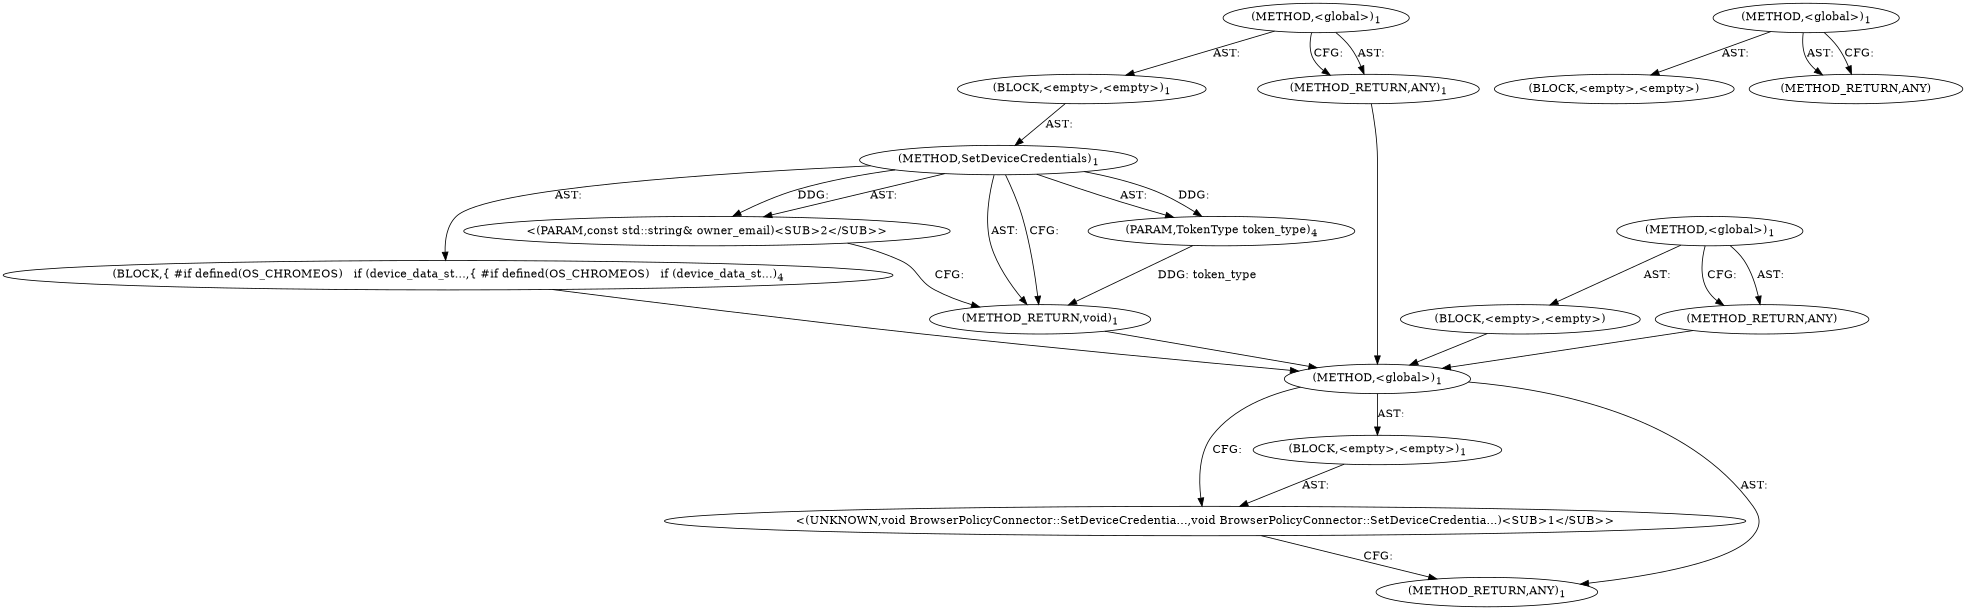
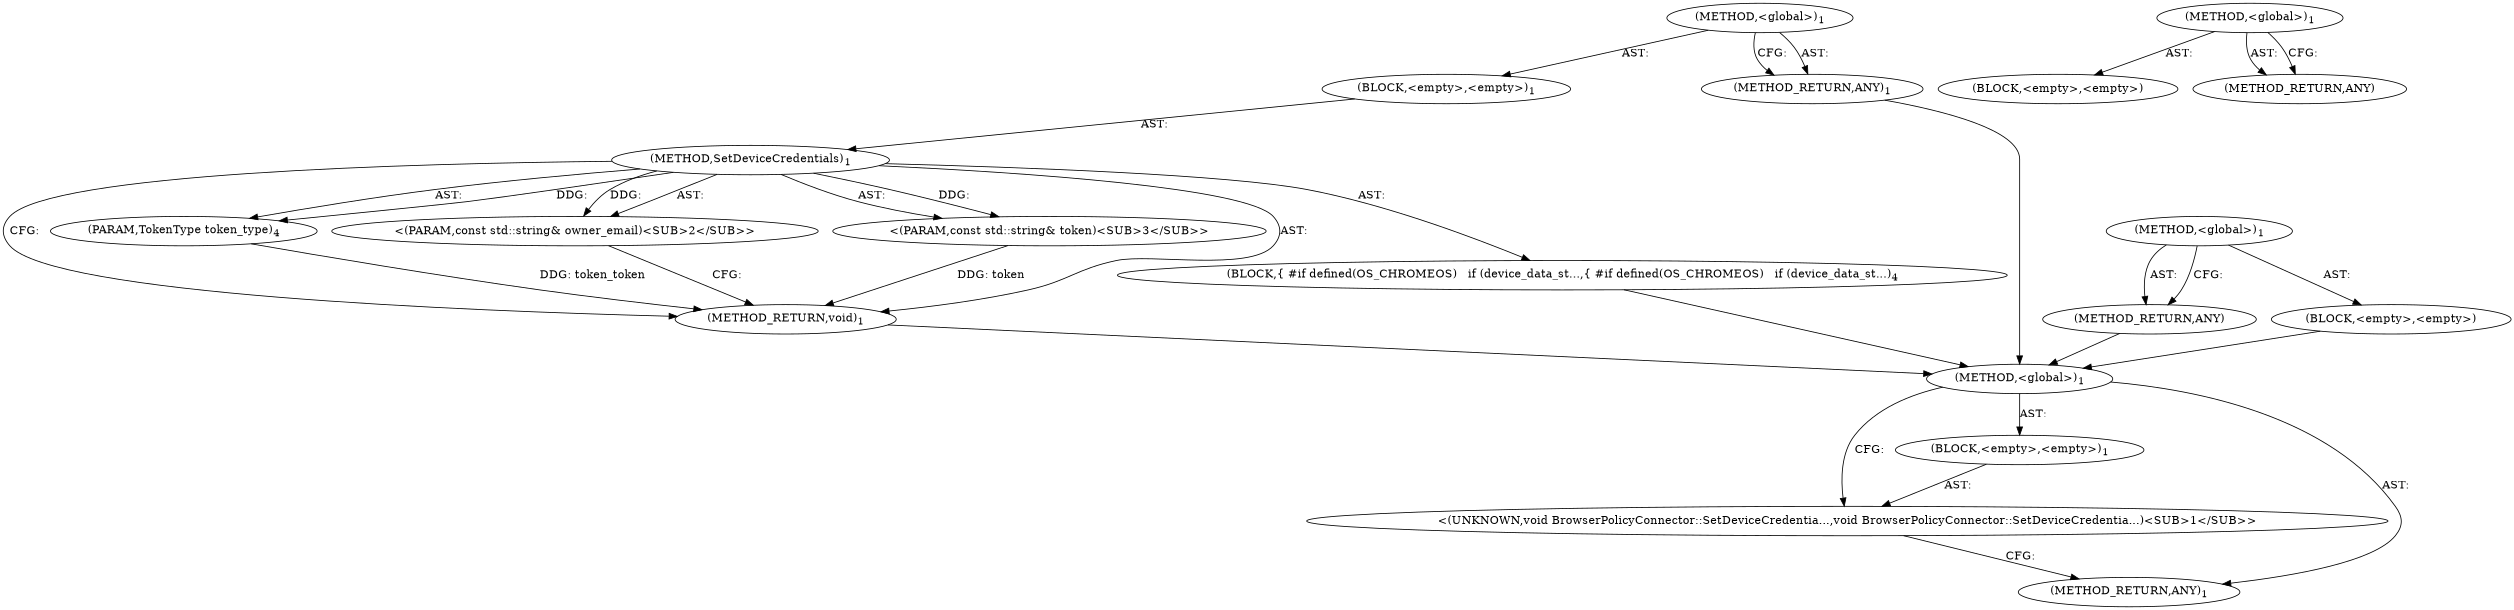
node "<(PARAM,const std::string& token)<SUB>3</SUB>>": added
edge "(PARAM,TokenType token_type)" -> "(METHOD_RETURN,void)": label "DDG: token_type" -> "DDG: token_token"
